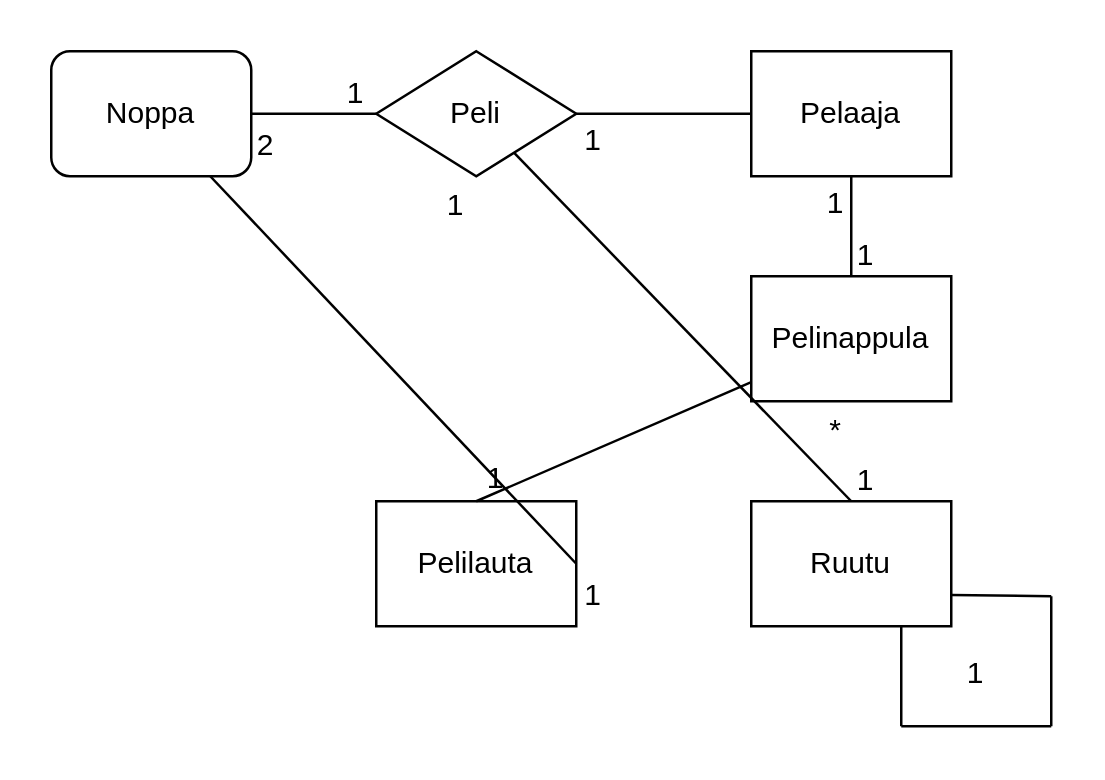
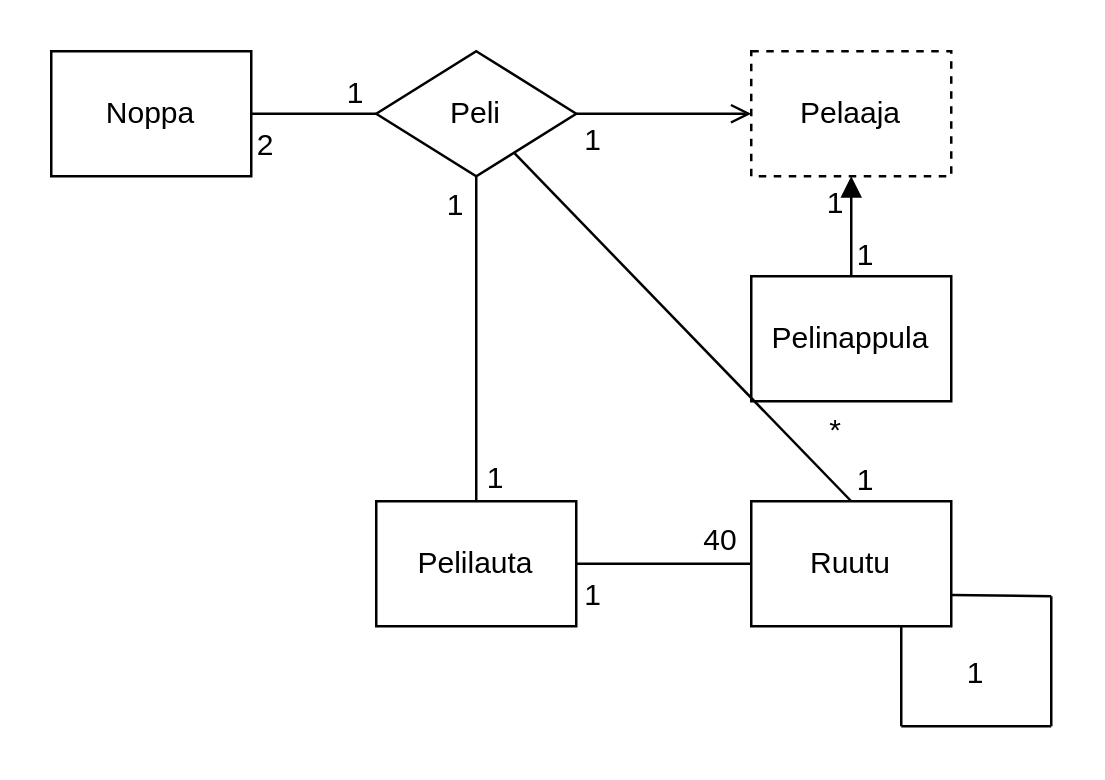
node "Noppa": shape rounded rectangle -> rectangle
edge "Peli" -- "Pelaaja": arrowhead none -> open
node "Pelaaja": style solid -> dashed
edge "Pelaaja" -- "Pelinappula": arrowhead none -> block
edge "Noppa" -- "Pelilauta": now "Ruutu" -- "Pelilauta"
edge "Pelinappula" -- "Pelilauta": now "Peli" -- "Pelilauta"
node "40": added
